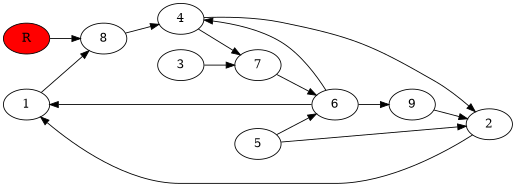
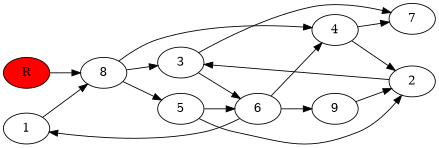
edge "8" -> "3": added
edge "7" -> "6": now "3" -> "6"
edge "8" -> "5": added
edge "2" -> "1": now "2" -> "3"
